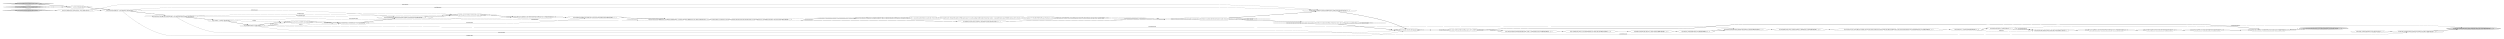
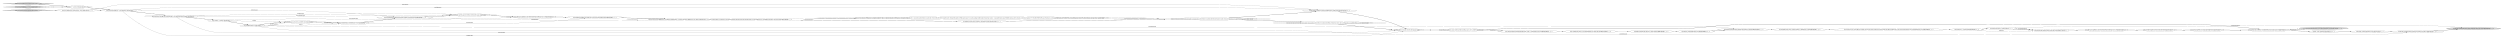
node "captured = captor.getValue()@@@56@@@['0', '0', '1']": added
